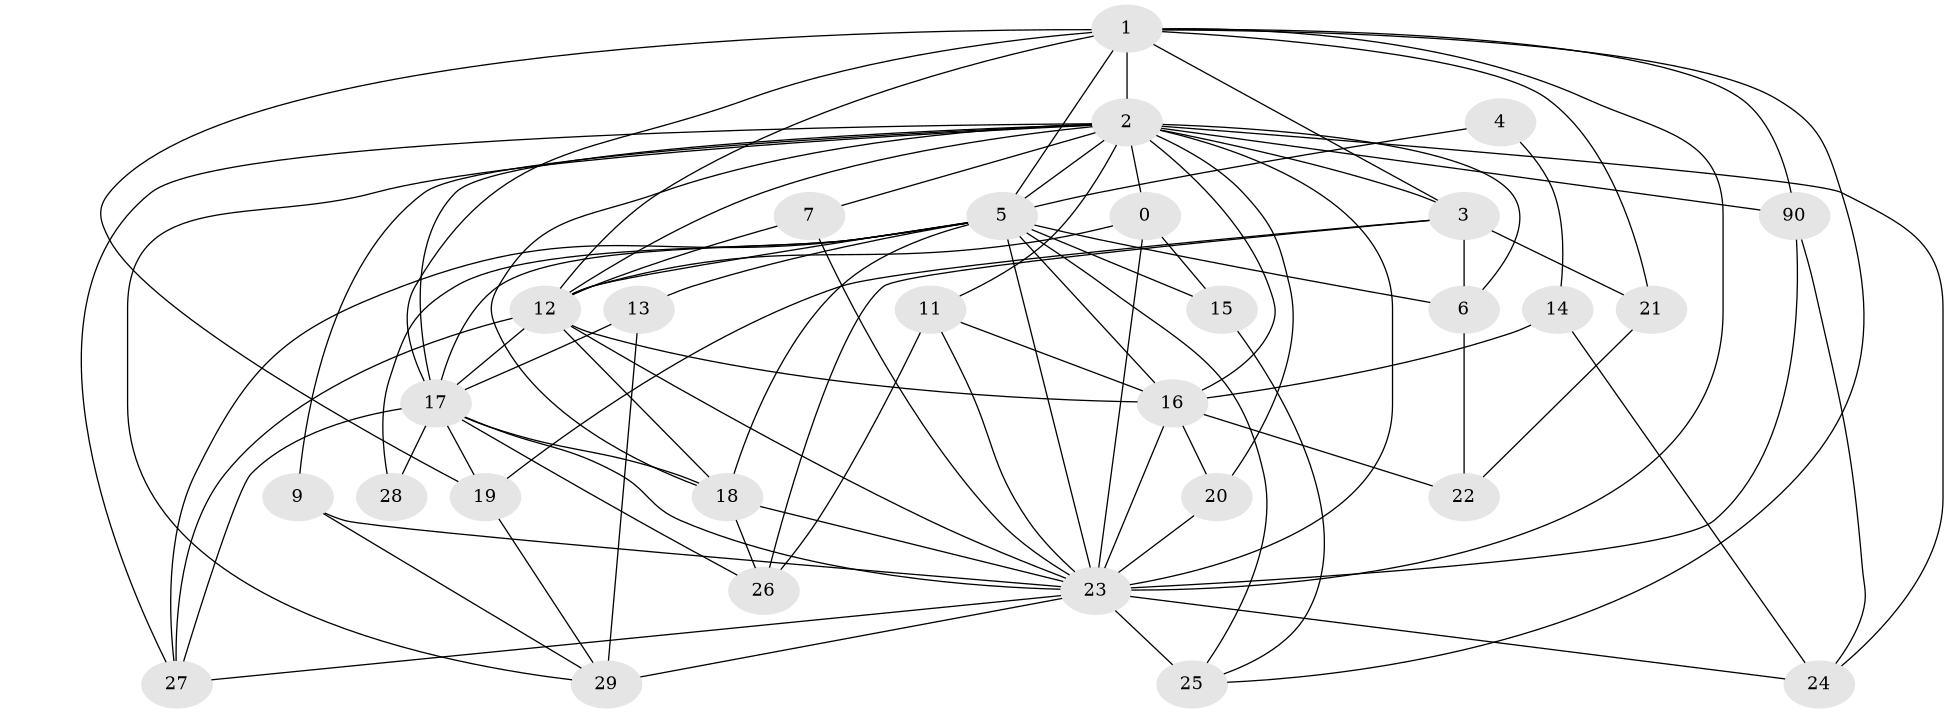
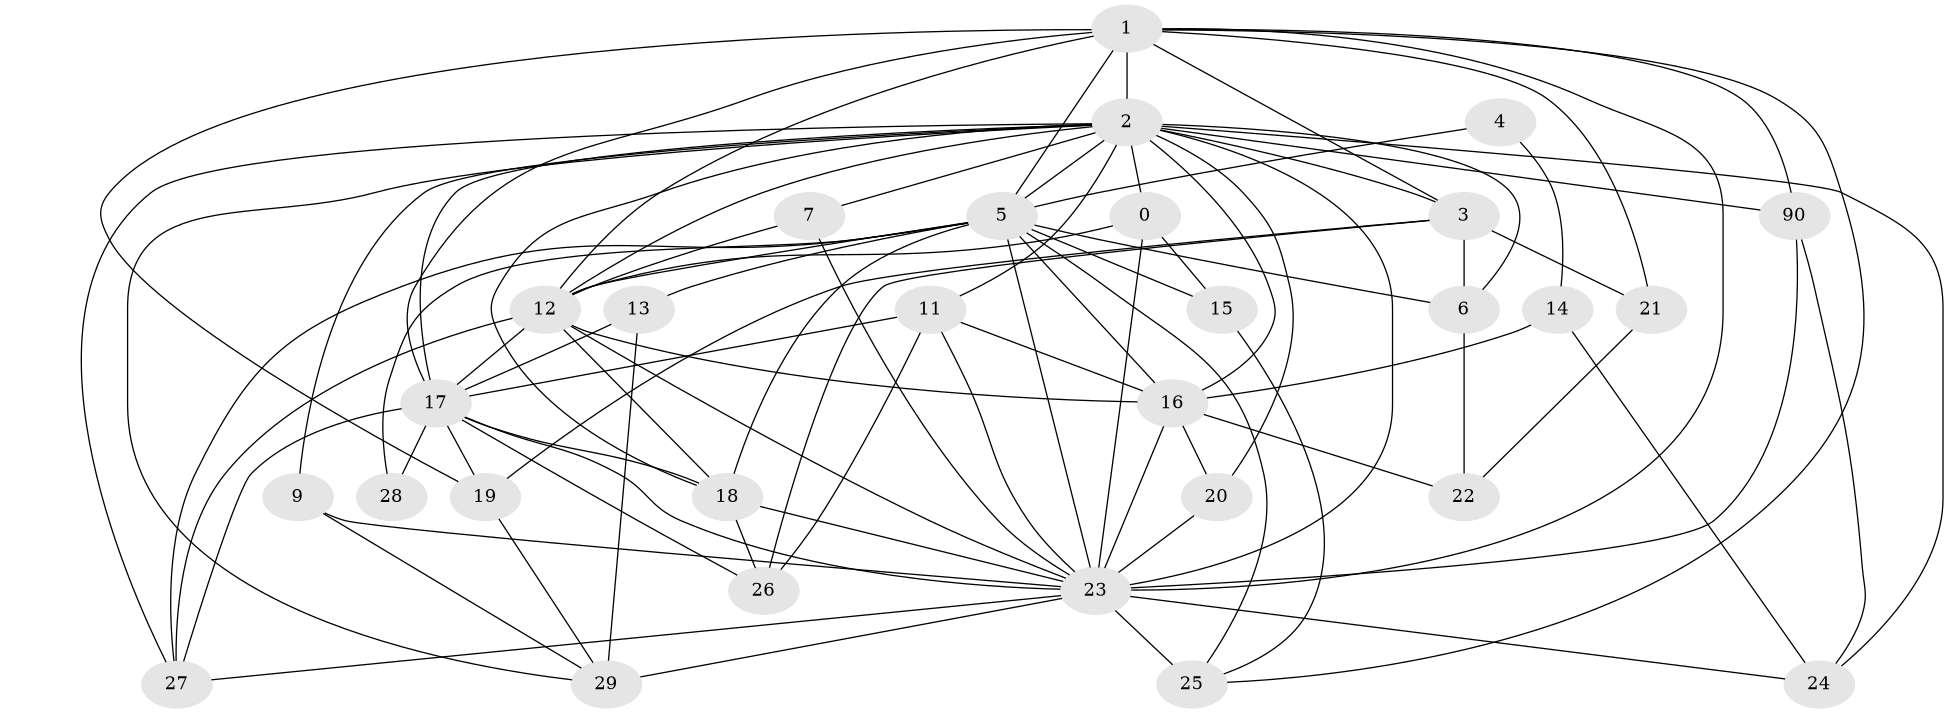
edge "5" -- "17": now "11" -- "17"
